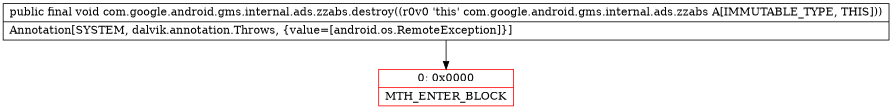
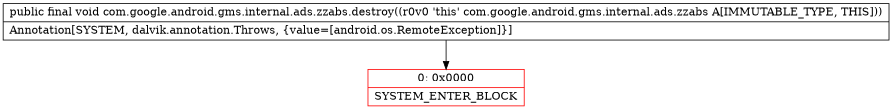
node "0: 0x0000": text "MTH_ENTER_BLOCK" -> "SYSTEM_ENTER_BLOCK"
